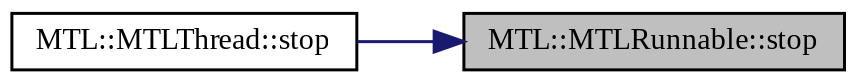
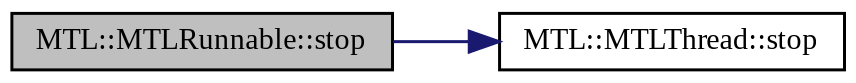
edge "MTL::MTLThread::stop" -> "MTL::MTLRunnable::stop": reversed
